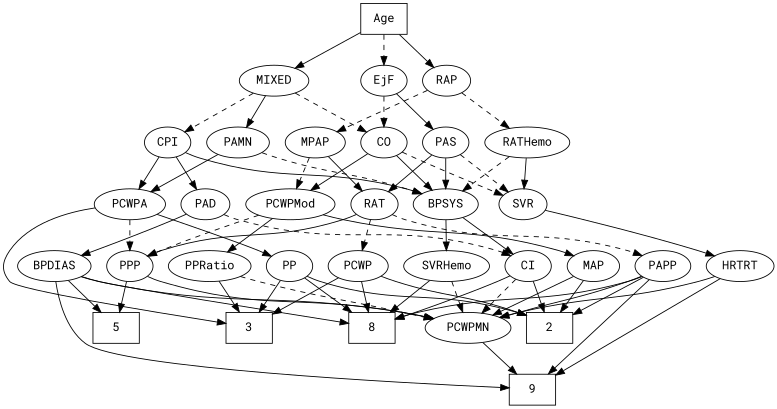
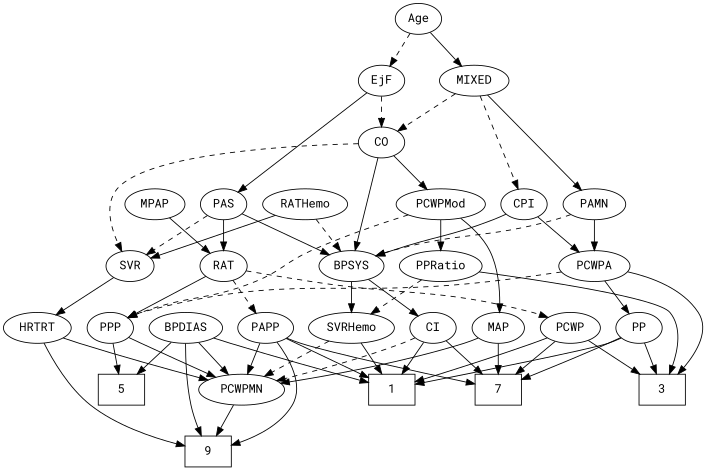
node "Age": shape box -> ellipse
node "RAP": removed
edge "MPAP" -> "PCWPMod": removed
node "PAD": removed
edge "PPRatio" -> "PCWPMN": now "PPRatio" -> "SVRHemo"
node "8": label "8" -> "1"
node "2": label "2" -> "7"
